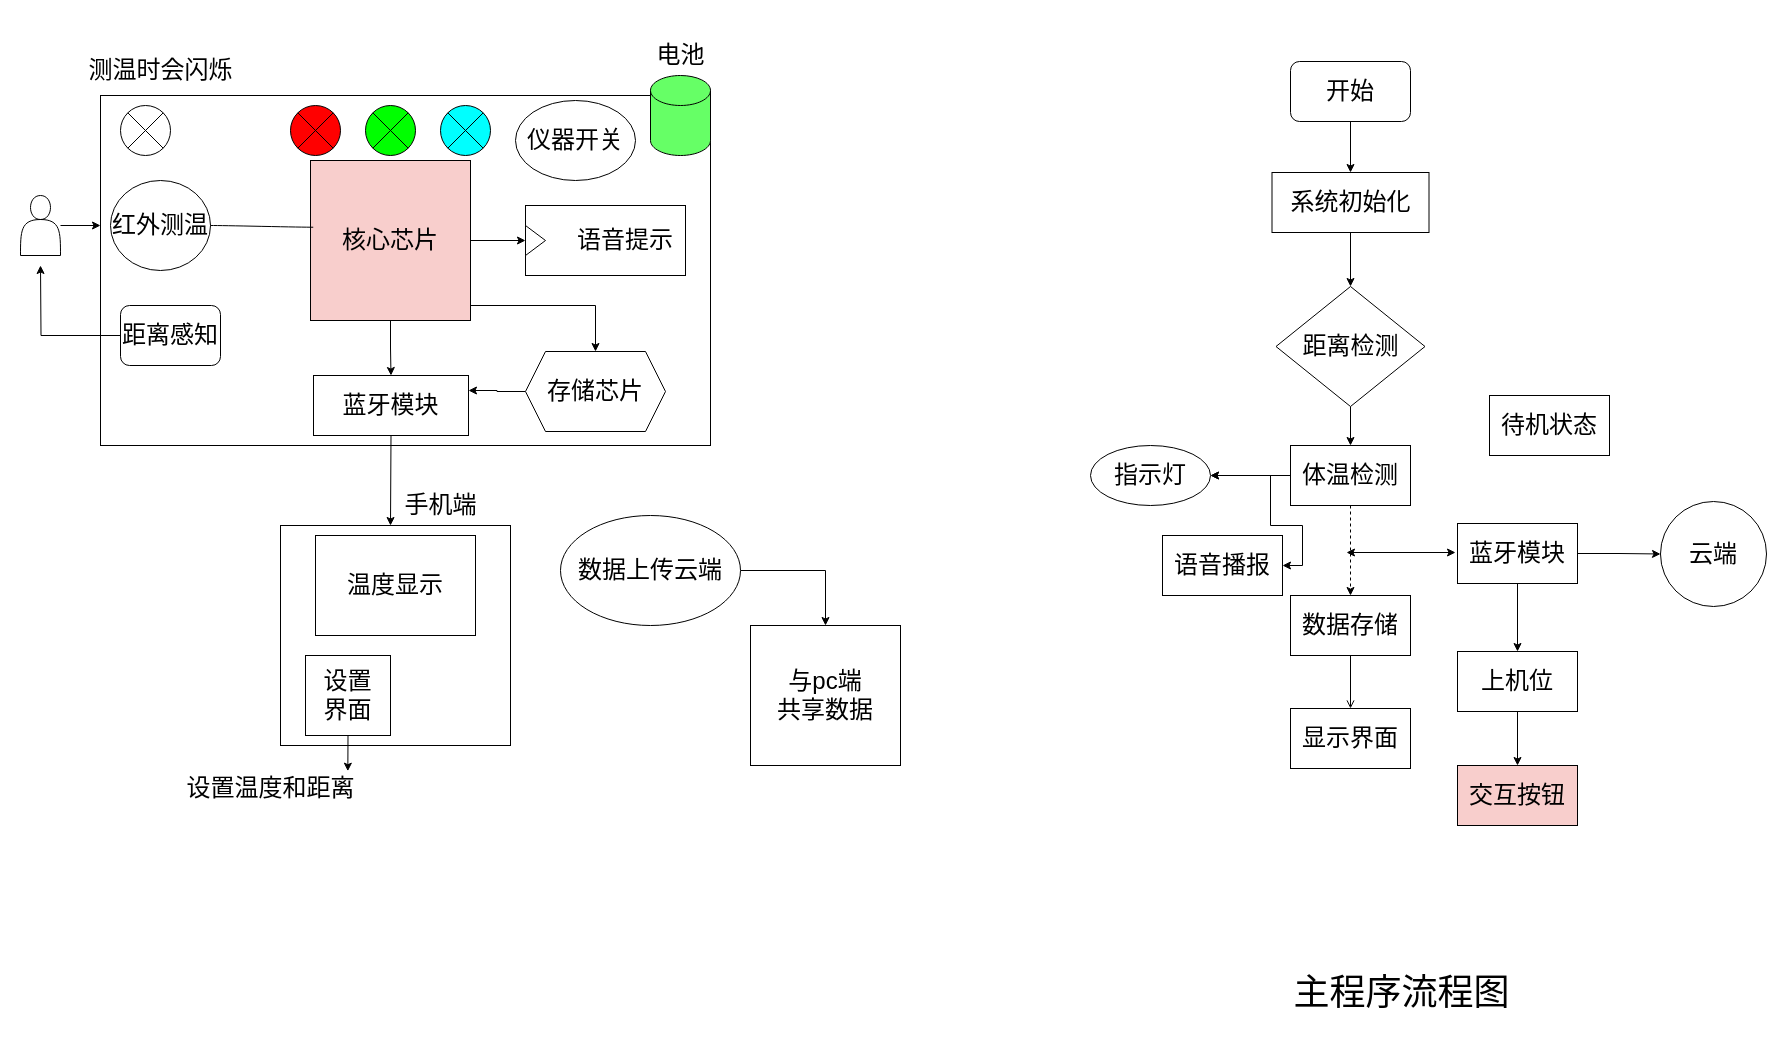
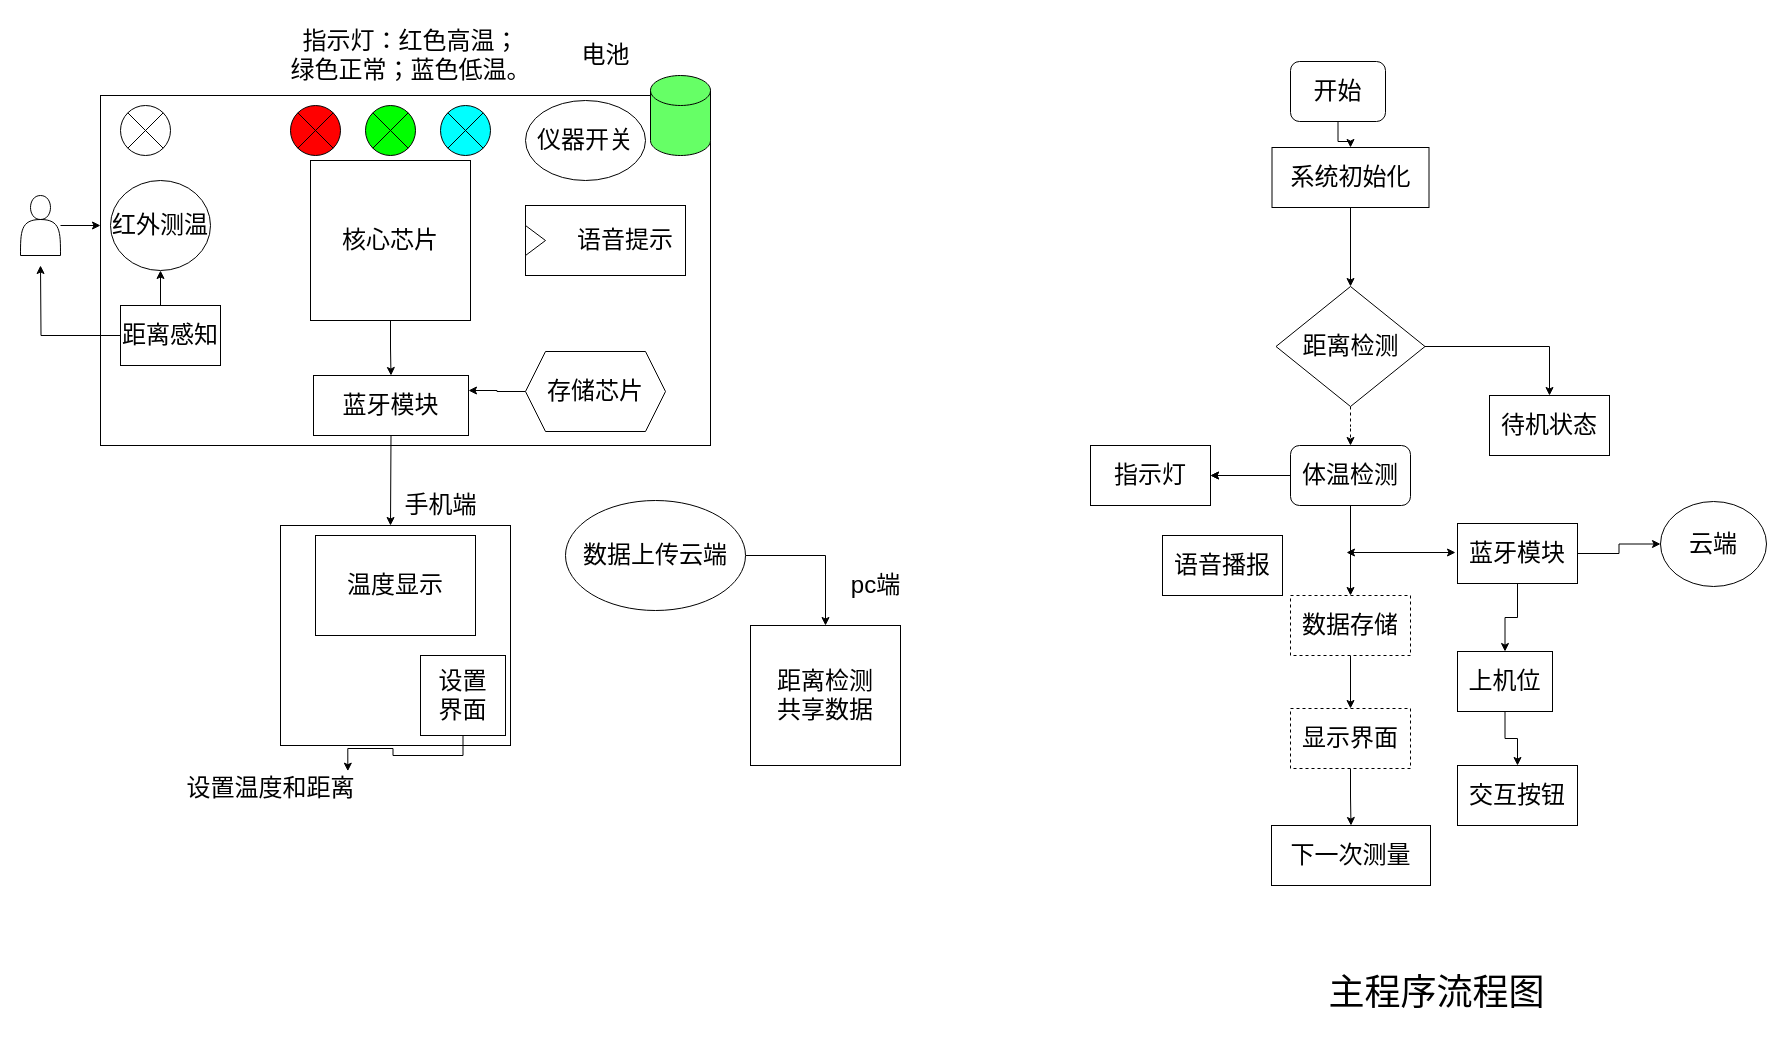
node "指示灯：红色高温； 绿色正常；蓝色低温。": added
node "电池": moved (681, 56) -> (606, 56)
node "测温时会闪烁": removed
node "开始": size 120x60 -> 95x60
node "仪器开关": moved (576, 141) -> (586, 141)
node "系统初始化": moved (1351, 203) -> (1351, 178)
edge "红外测温" -- "核心芯片": removed
node "核心芯片": fillcolor #f8cecc -> #ffffff
edge "核心芯片" -> "语音提示": removed
edge "距离感知" -> "红外测温": added
edge "核心芯片" -> "存储芯片": removed
node "距离感知": shape rounded rectangle -> rectangle
edge "距离检测" -> "待机状态": added
edge "距离检测" -> "体温检测": style solid -> dashed
node "指示灯": shape ellipse -> rectangle
node "体温检测": shape rectangle -> rounded rectangle
edge "体温检测" -> "语音播报": removed
edge "体温检测" -> "数据存储": style dashed -> solid
node "云端": size 106x105 -> 106x85
node "数据上传云端": moved (651, 571) -> (656, 556)
node "pc端": added
node "数据存储": style solid -> dashed
node "上机位": size 120x60 -> 95x60
node "设置 界面": moved (348, 696) -> (463, 696)
node "与pc端 共享数据": label "与pc端 共享数据" -> "距离检测 共享数据"
edge "数据存储" -> "显示界面": arrowhead open -> classic
node "显示界面": style solid -> dashed
edge "显示界面" -> "下一次测量": added
node "交互按钮": fillcolor #f8cecc -> #ffffff
node "下一次测量": added
node "主程序流程图": moved (1402, 992) -> (1437, 992)
